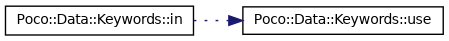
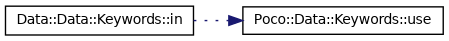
node "Poco::Data::Keywords::in": label "Poco::Data::Keywords::in" -> "Data::Data::Keywords::in"
